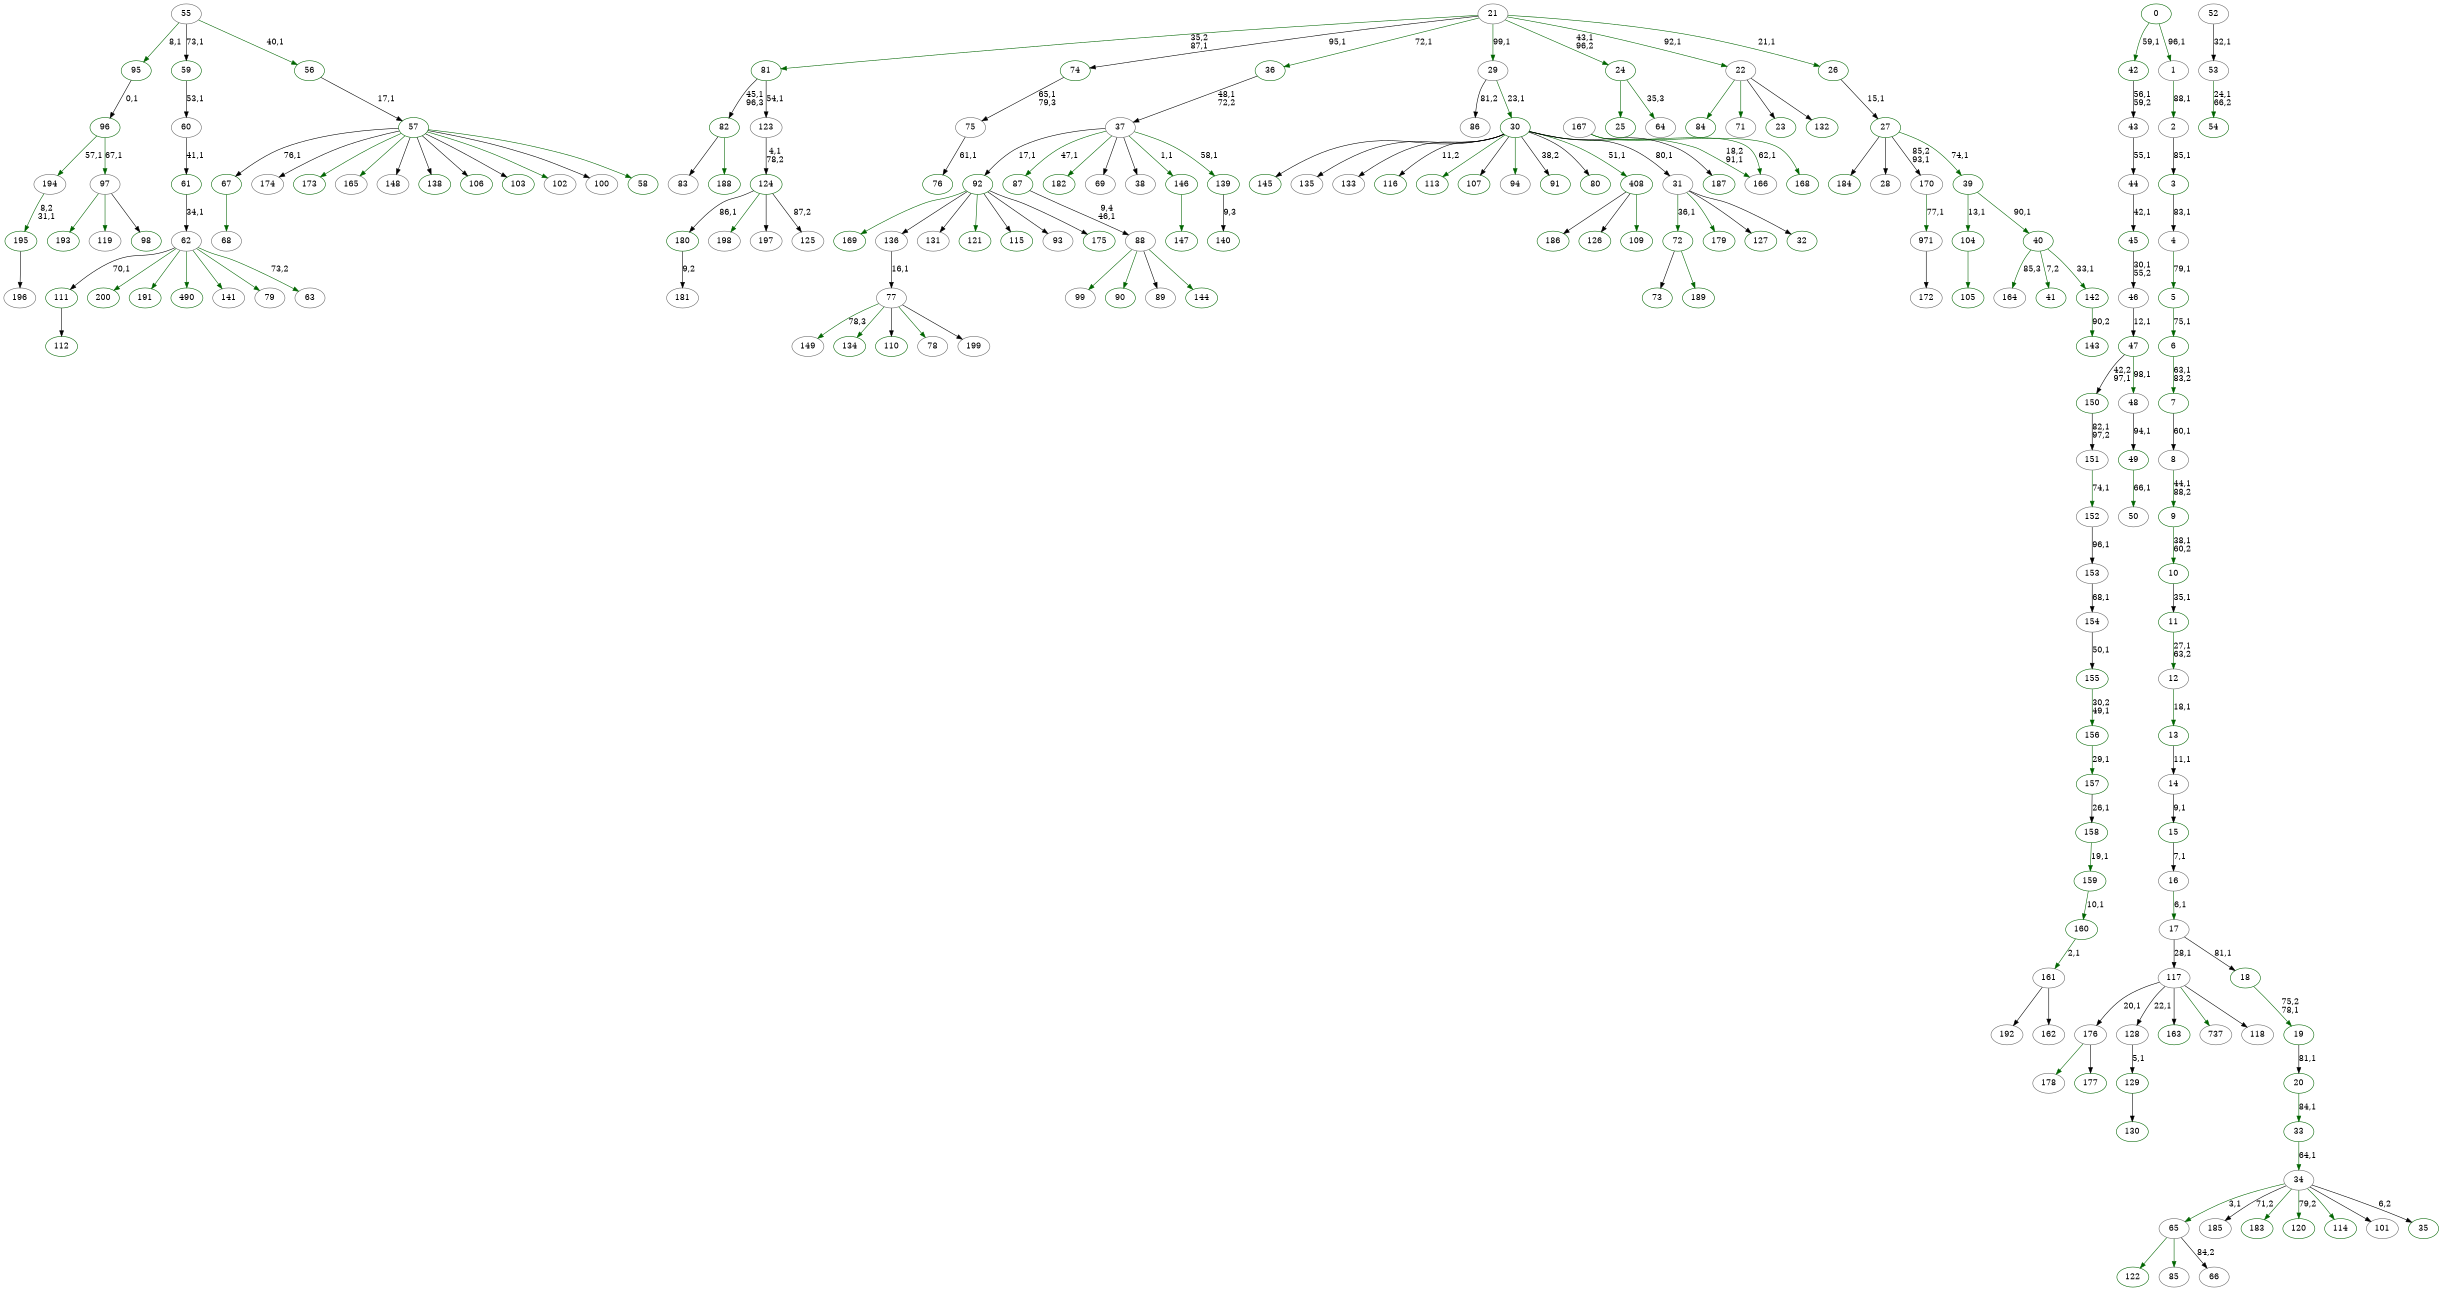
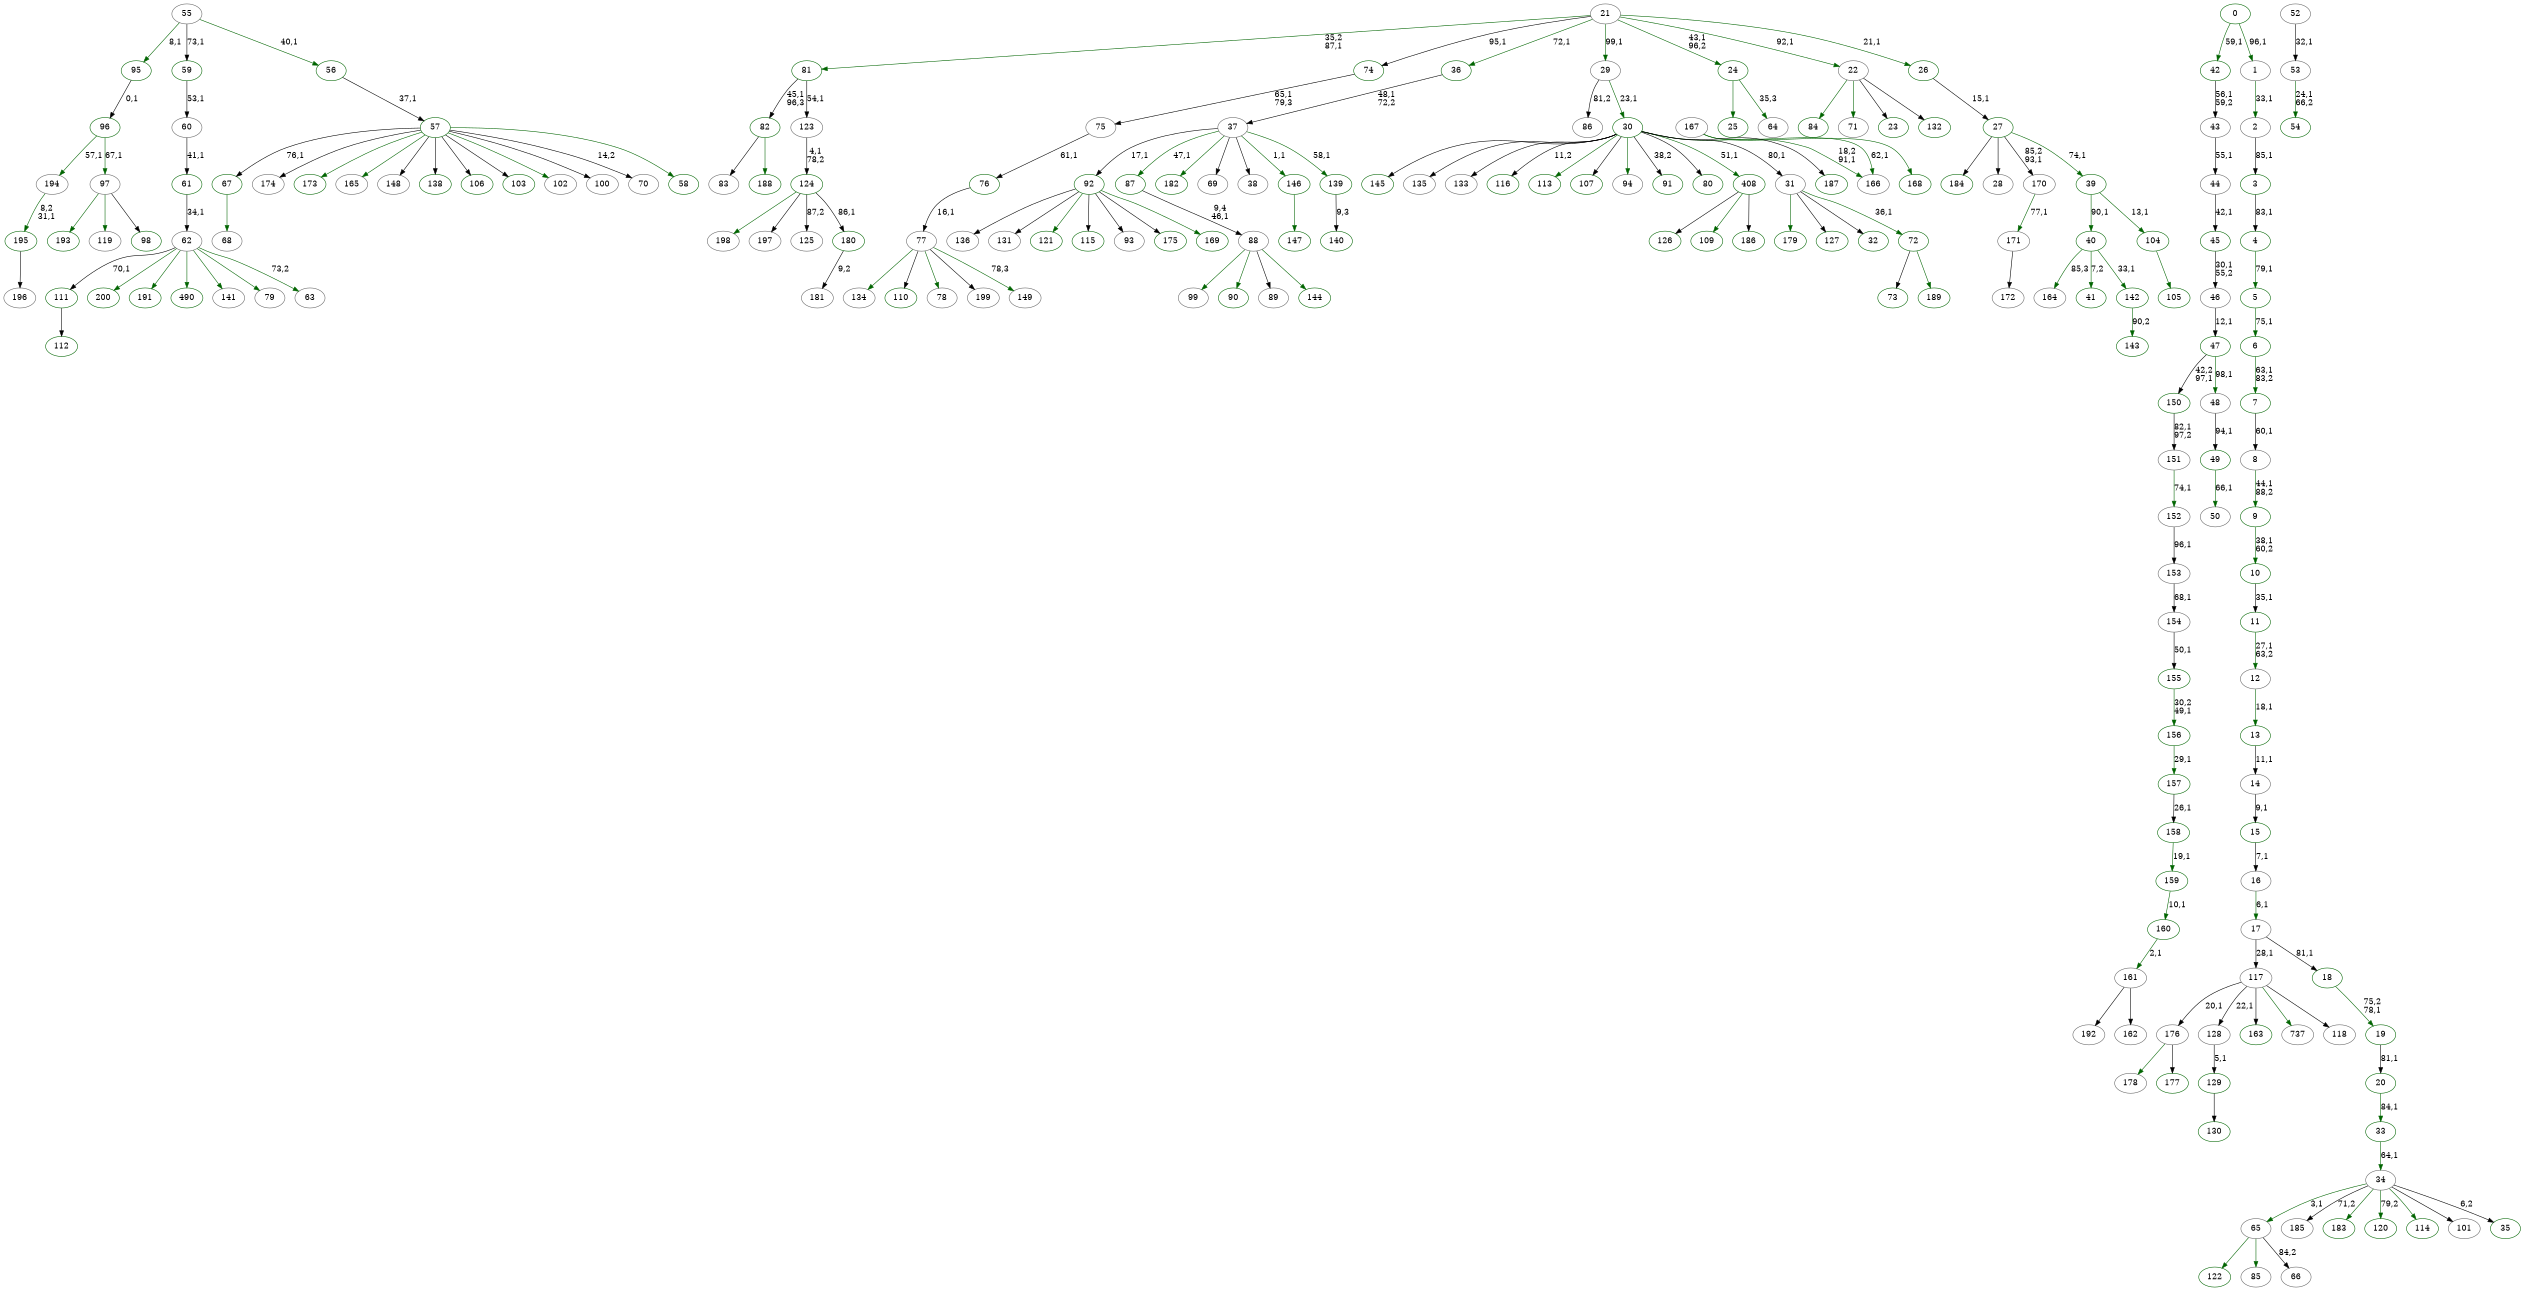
edge "56" -> "57": label "17,1" -> "37,1"
edge "1" -> "2": label "88,1" -> "33,1"
node "70": added
node "971": label "971" -> "171"
node "4": color gray40 -> darkgreen
edge "136" -> "77": now "76" -> "77"
node "134": color darkgreen -> gray40
